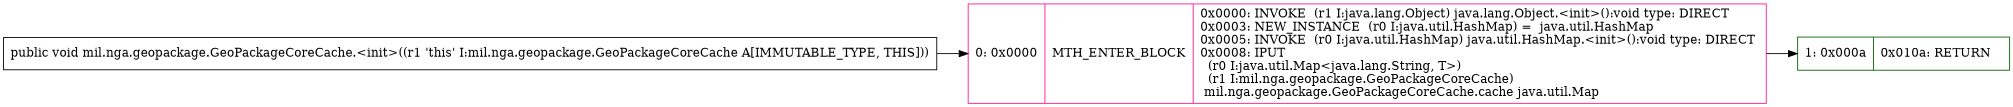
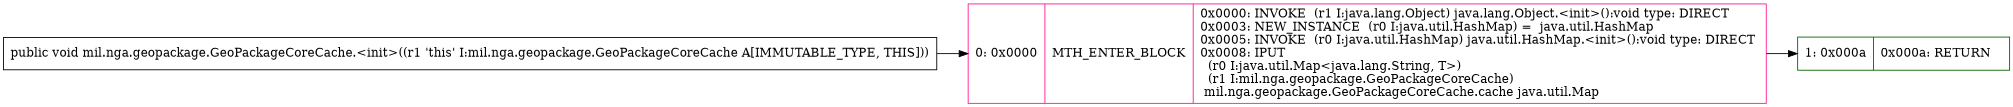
node "1: 0x000a": text "0x010a: RETURN" -> "0x000a: RETURN"
